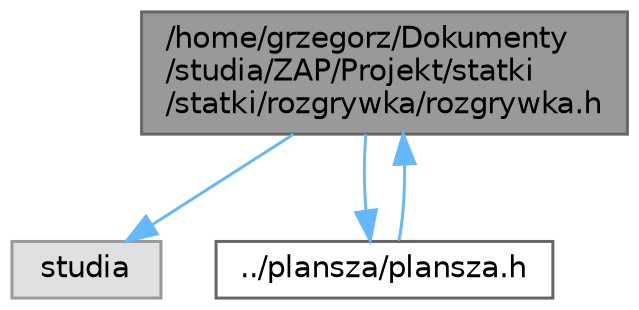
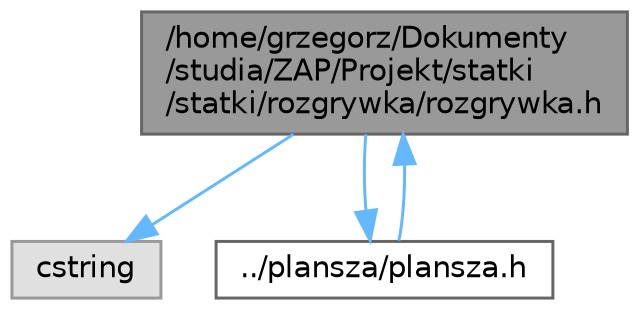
node "studia": label "studia" -> "cstring"
